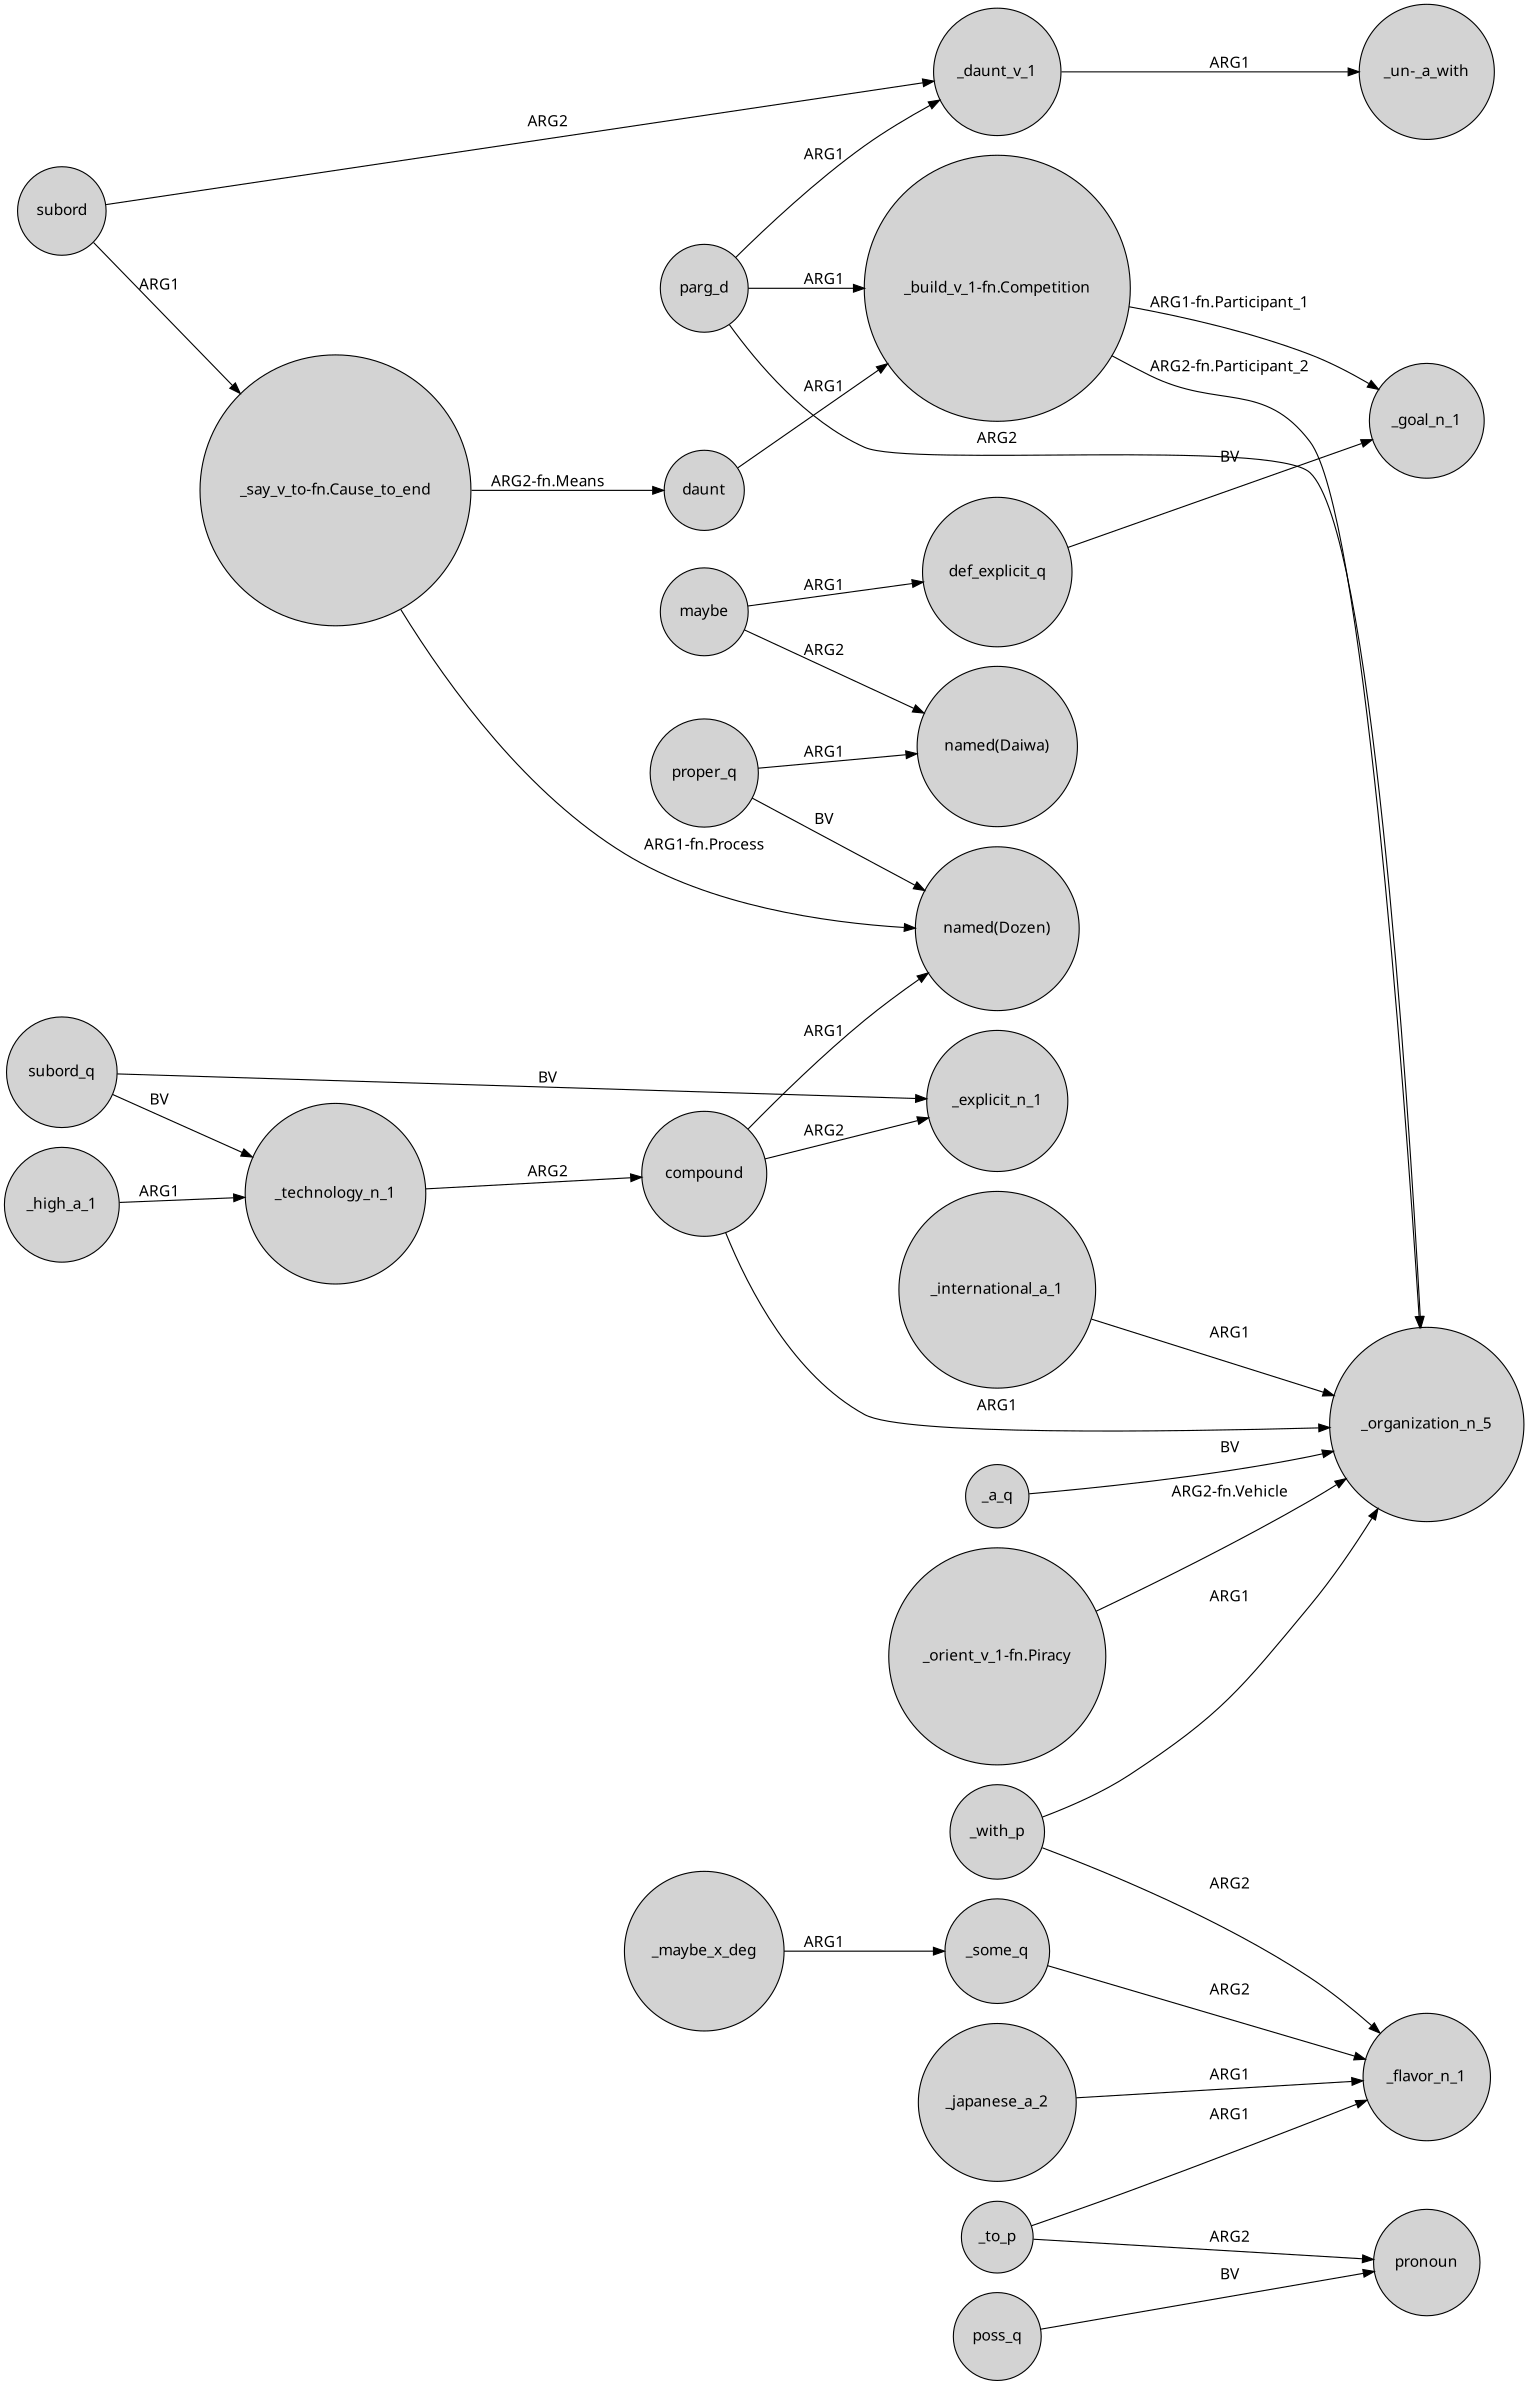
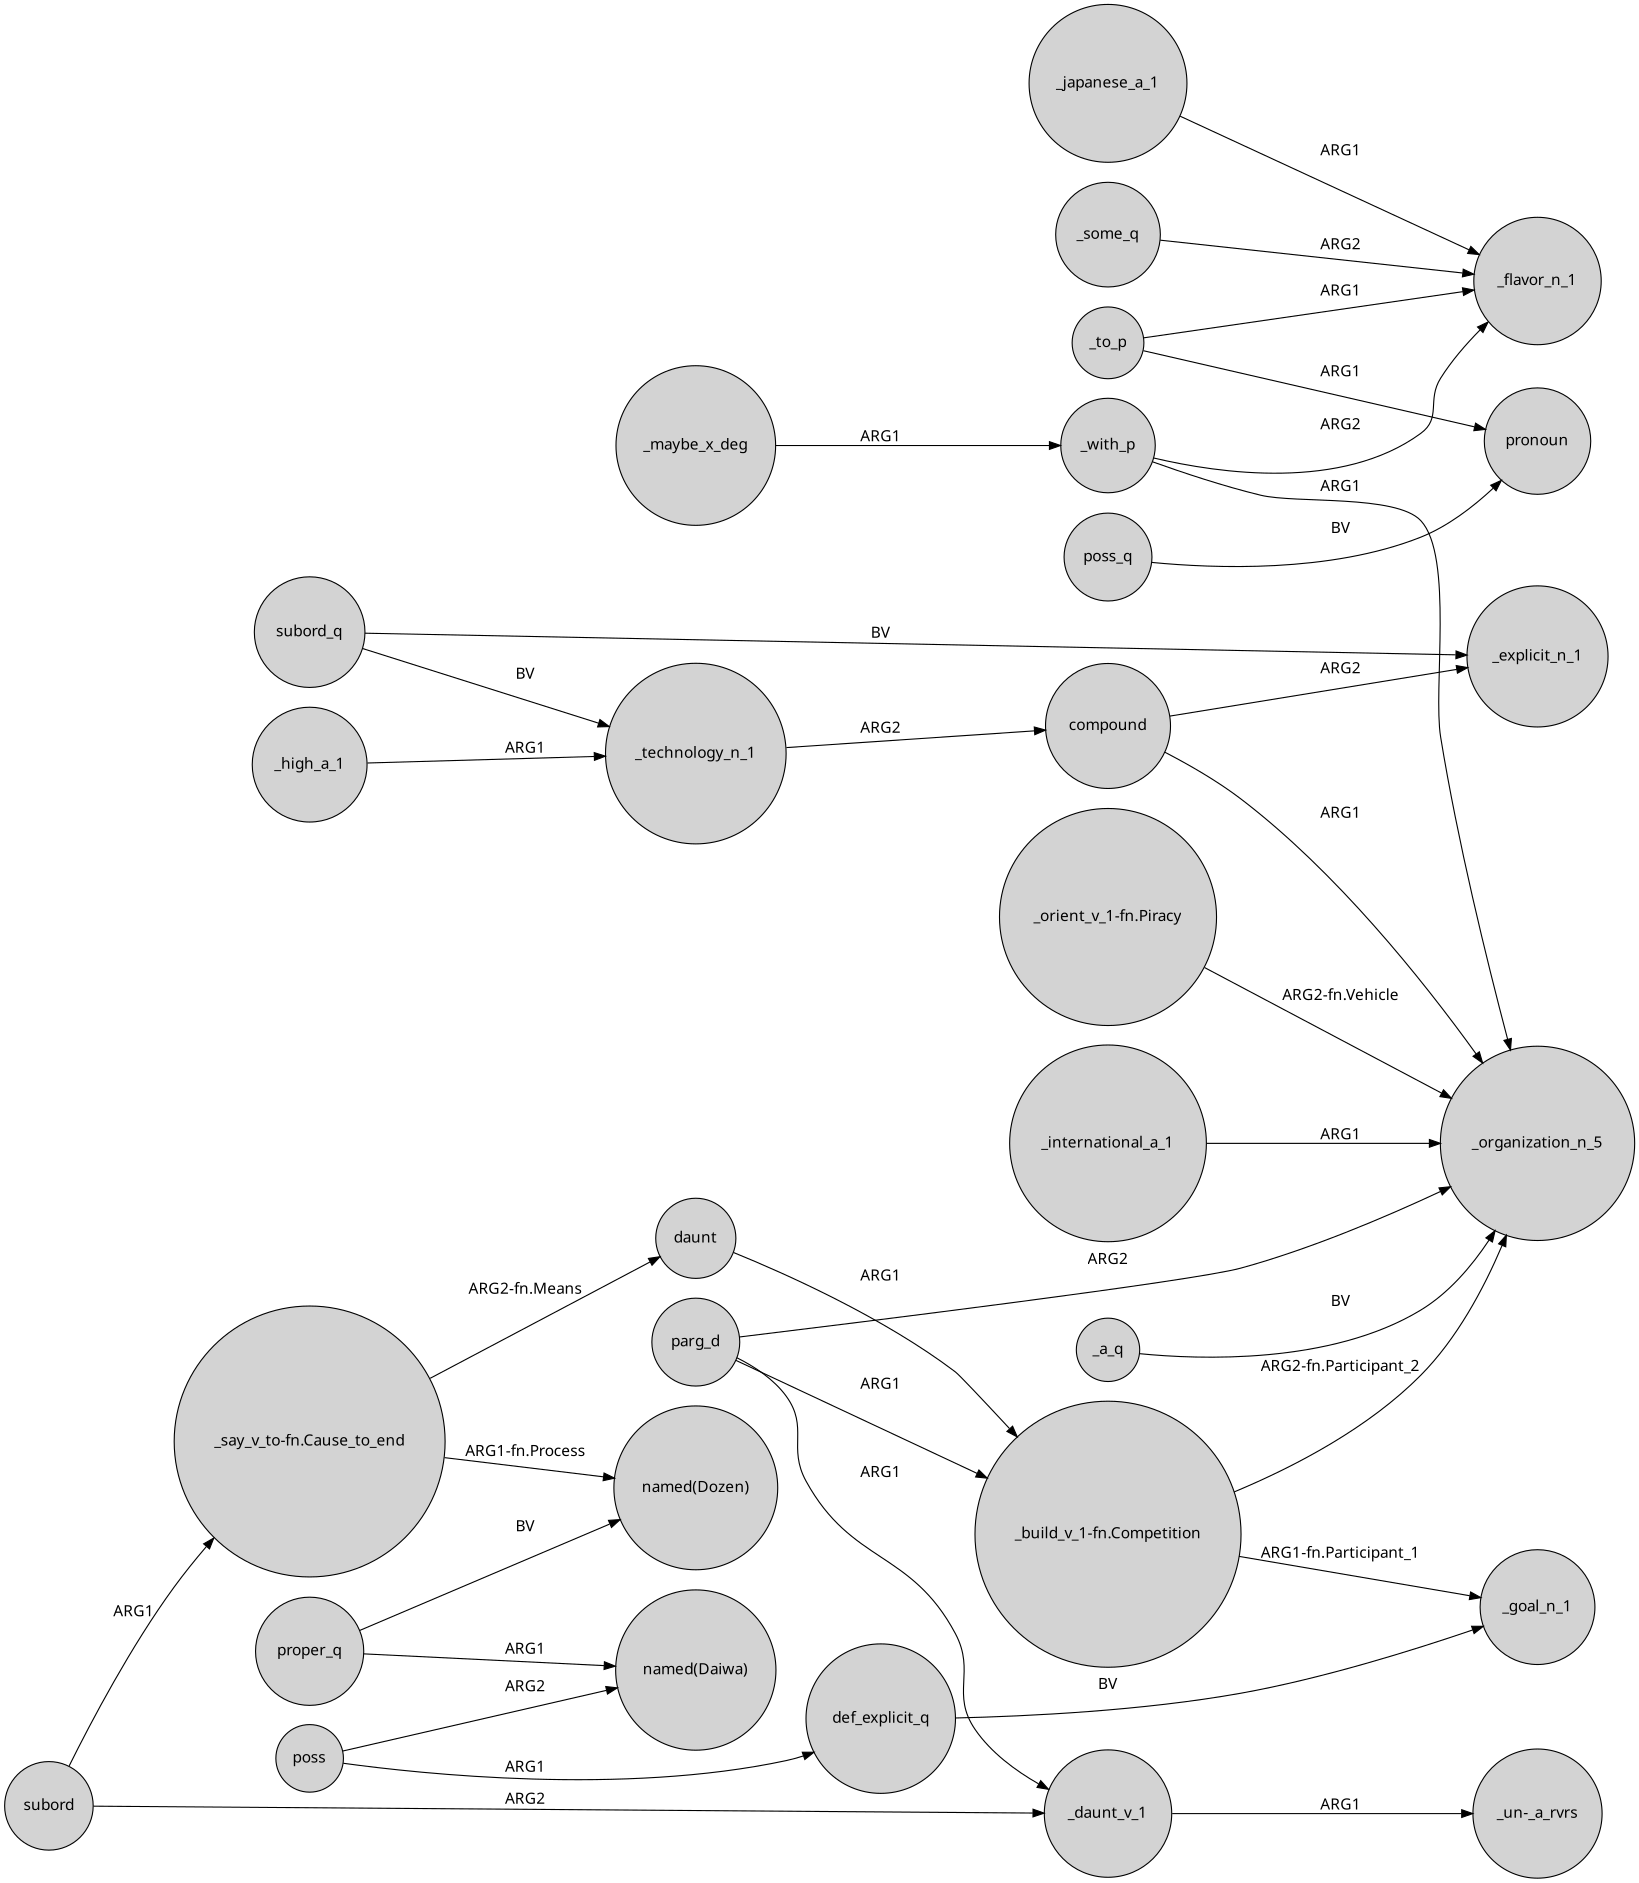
node "_un-_a_with": label "_un-_a_with" -> "_un-_a_rvrs"
node "maybe": label "maybe" -> "poss"
edge "compound" -> "named(Dozen)": removed, label "ARG1"
edge "_maybe_x_deg" -> "_some_q": now "_maybe_x_deg" -> "_with_p"
node "_japanese_a_2": label "_japanese_a_2" -> "_japanese_a_1"
edge "_to_p" -> "pronoun": label "ARG2" -> "ARG1"
